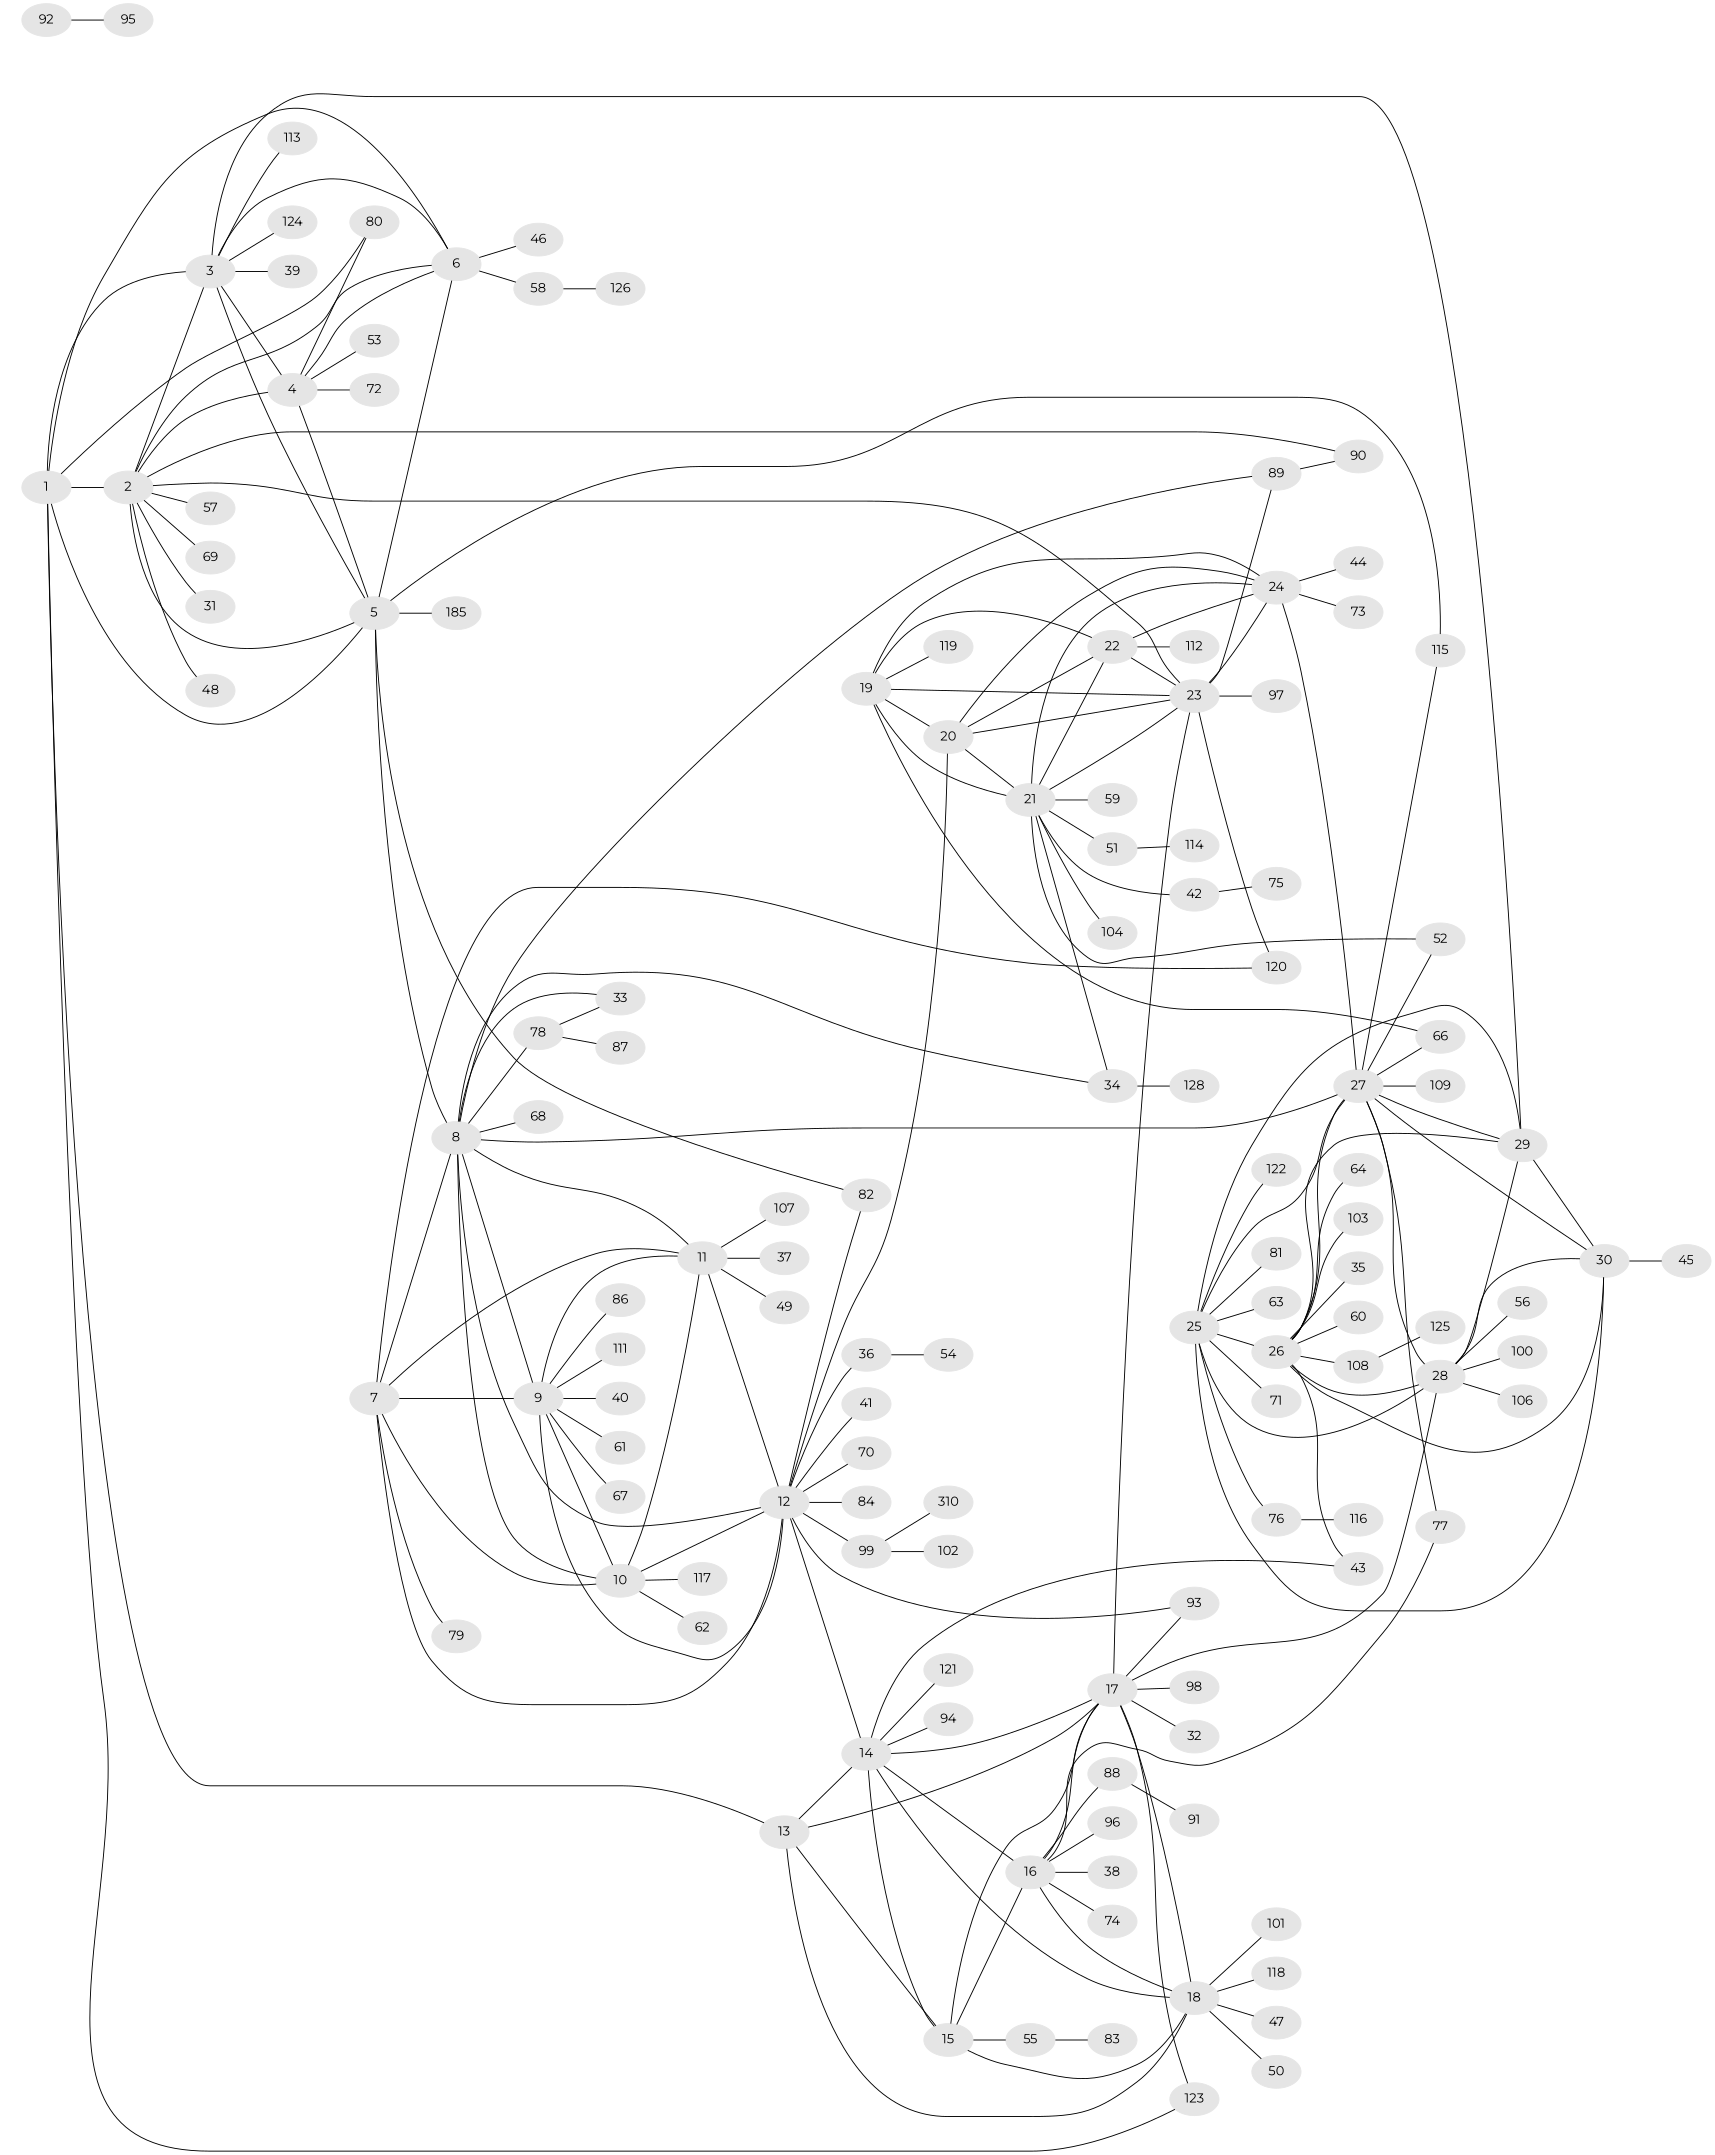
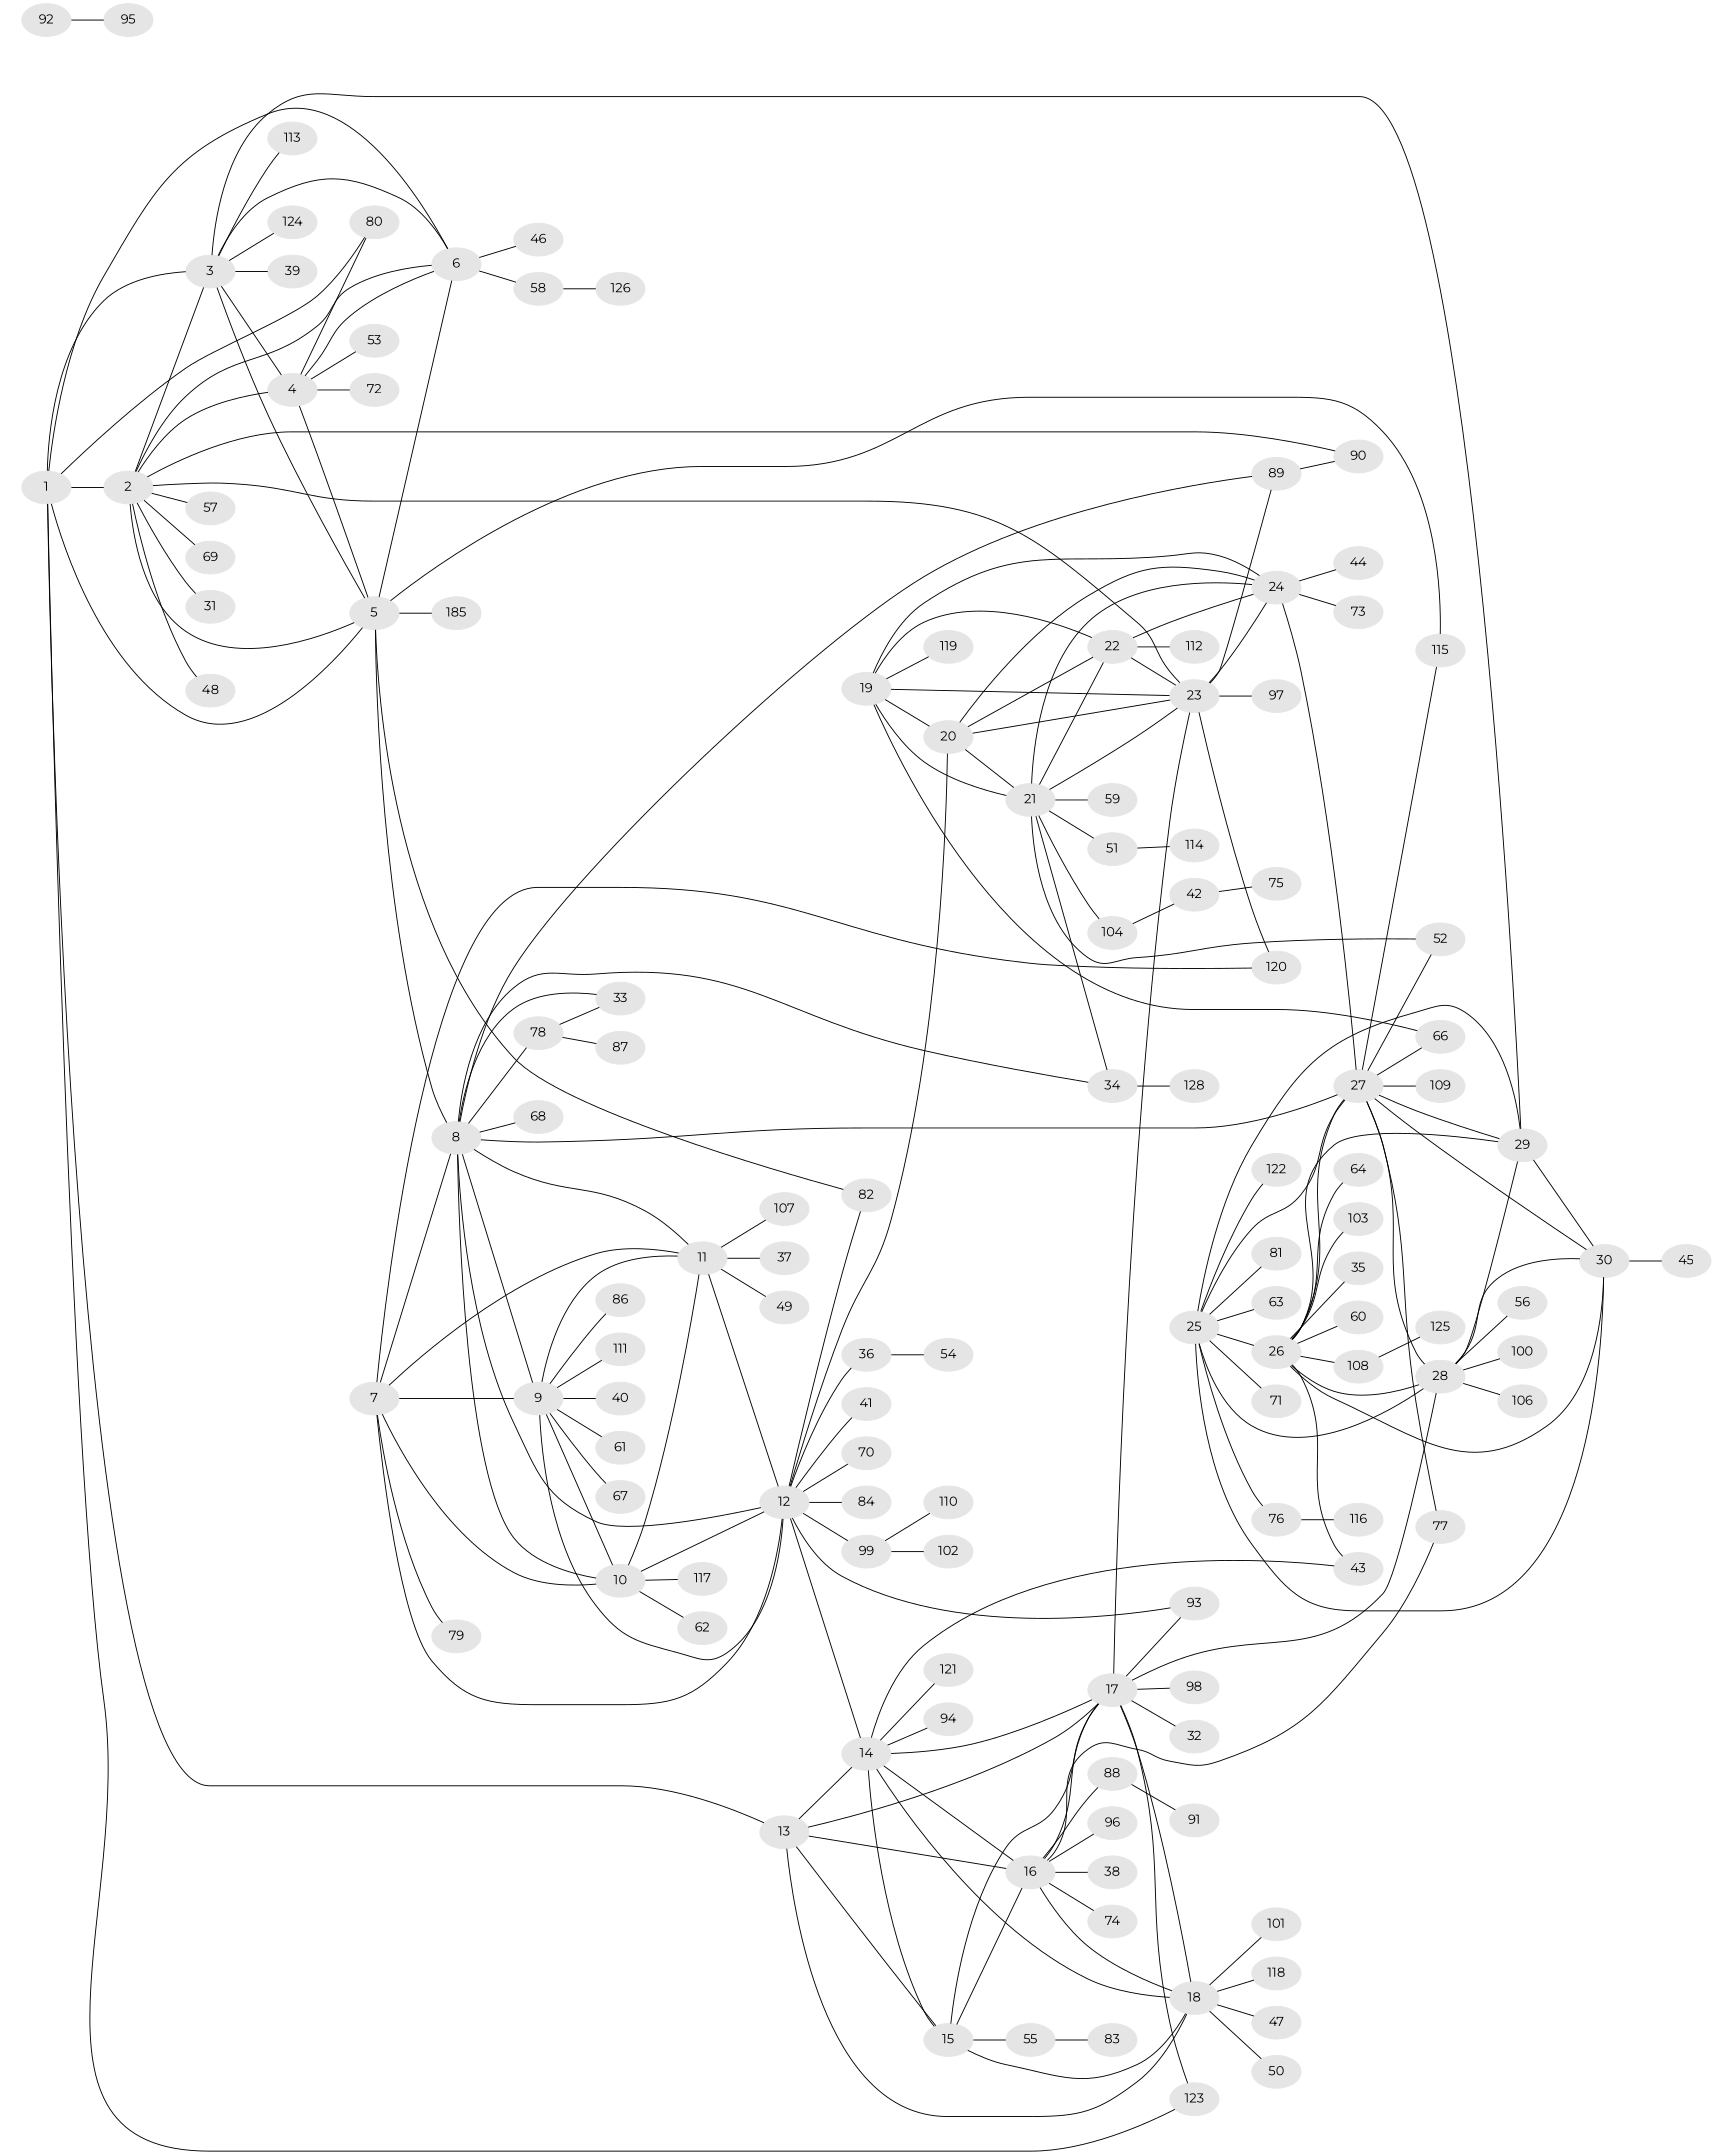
edge "21" -- "42": now "104" -- "42"
node "310": label "310" -> "110"
edge "13" -- "16": added
